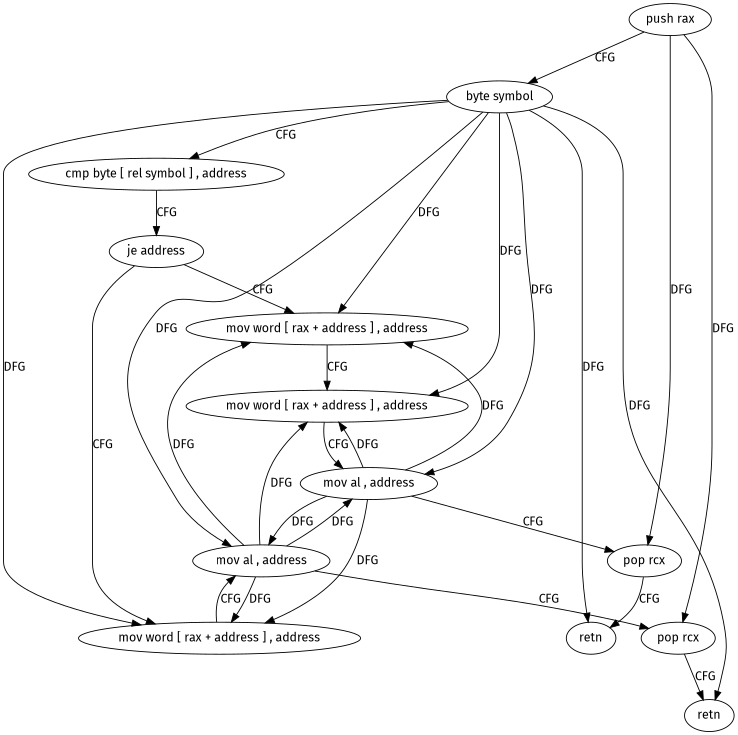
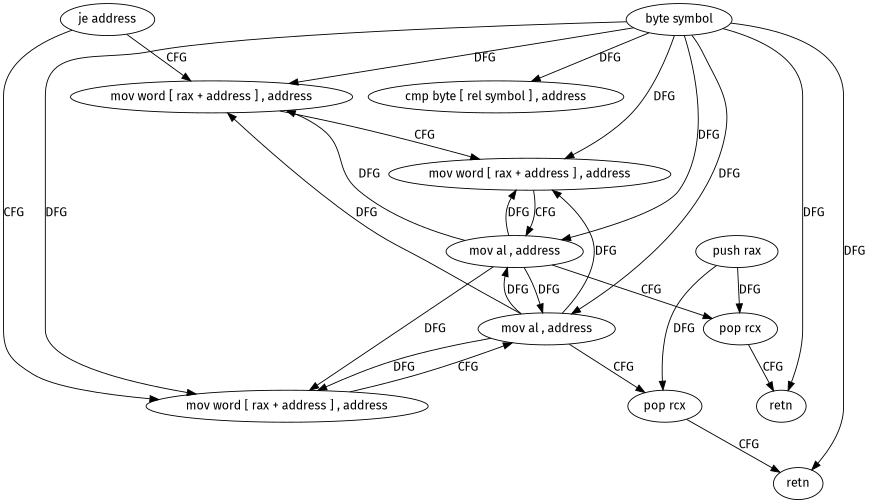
edge "push rax" -> "byte symbol": removed, label "CFG"
edge "byte symbol" -> "cmp byte [ rel symbol ] , address": label "CFG" -> "DFG"
edge "cmp byte [ rel symbol ] , address" -> "je address": removed, label "CFG"
